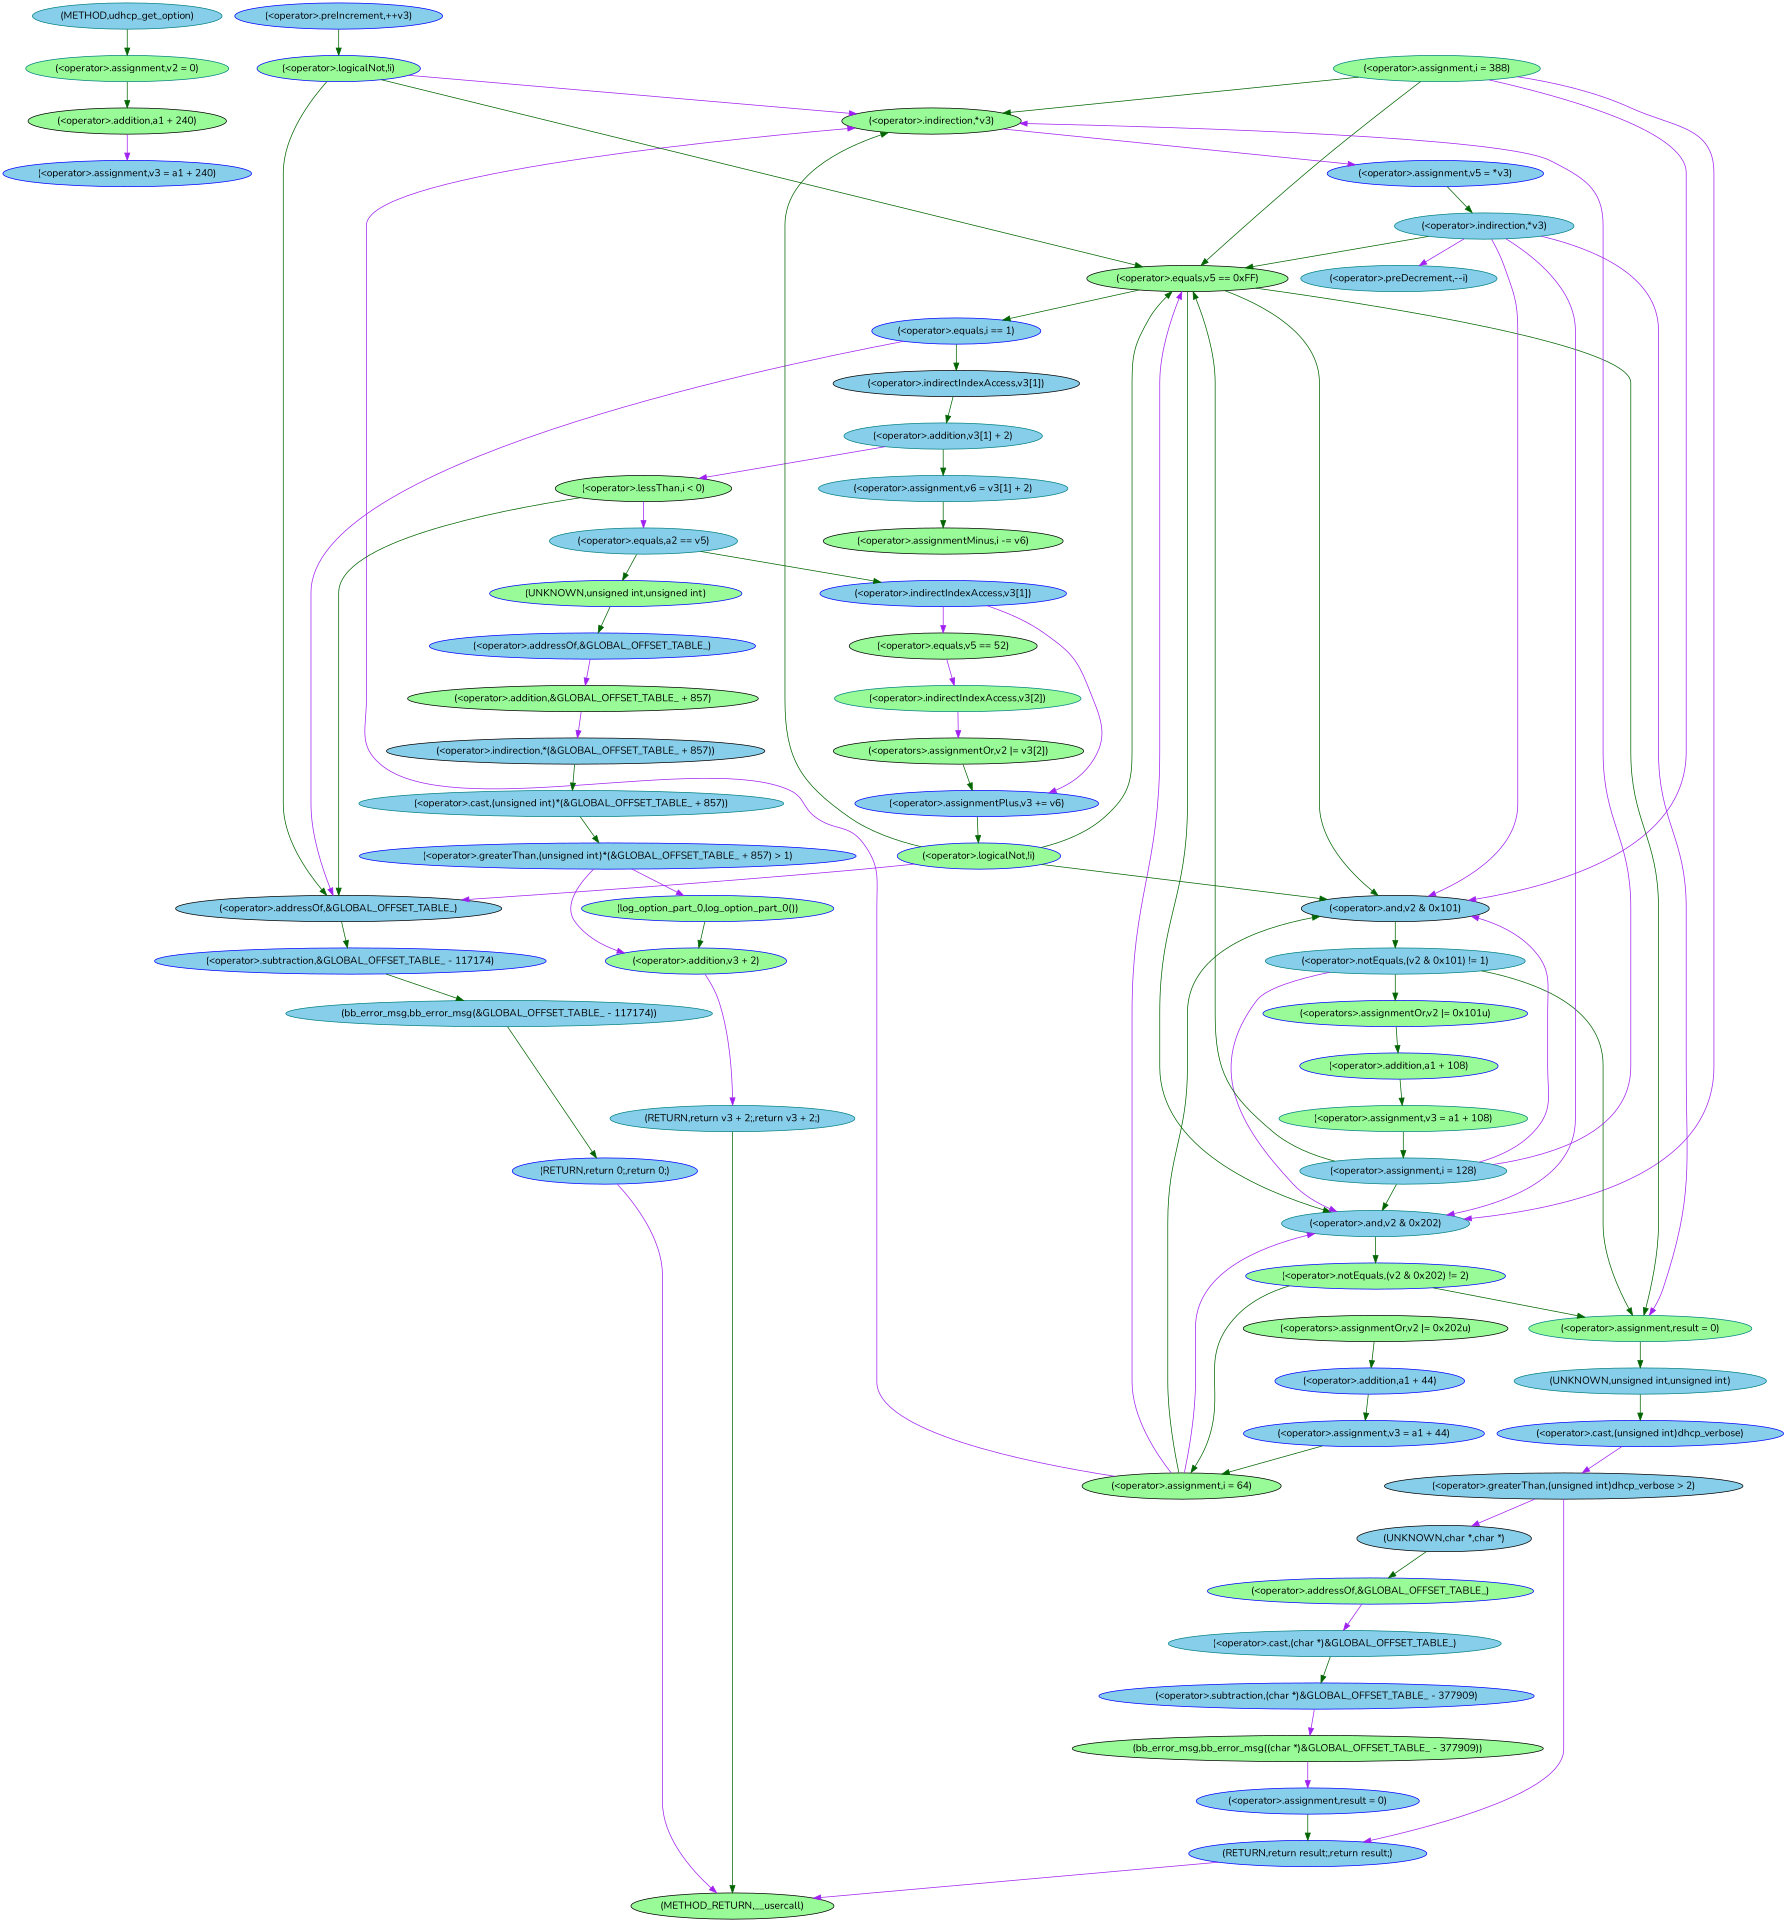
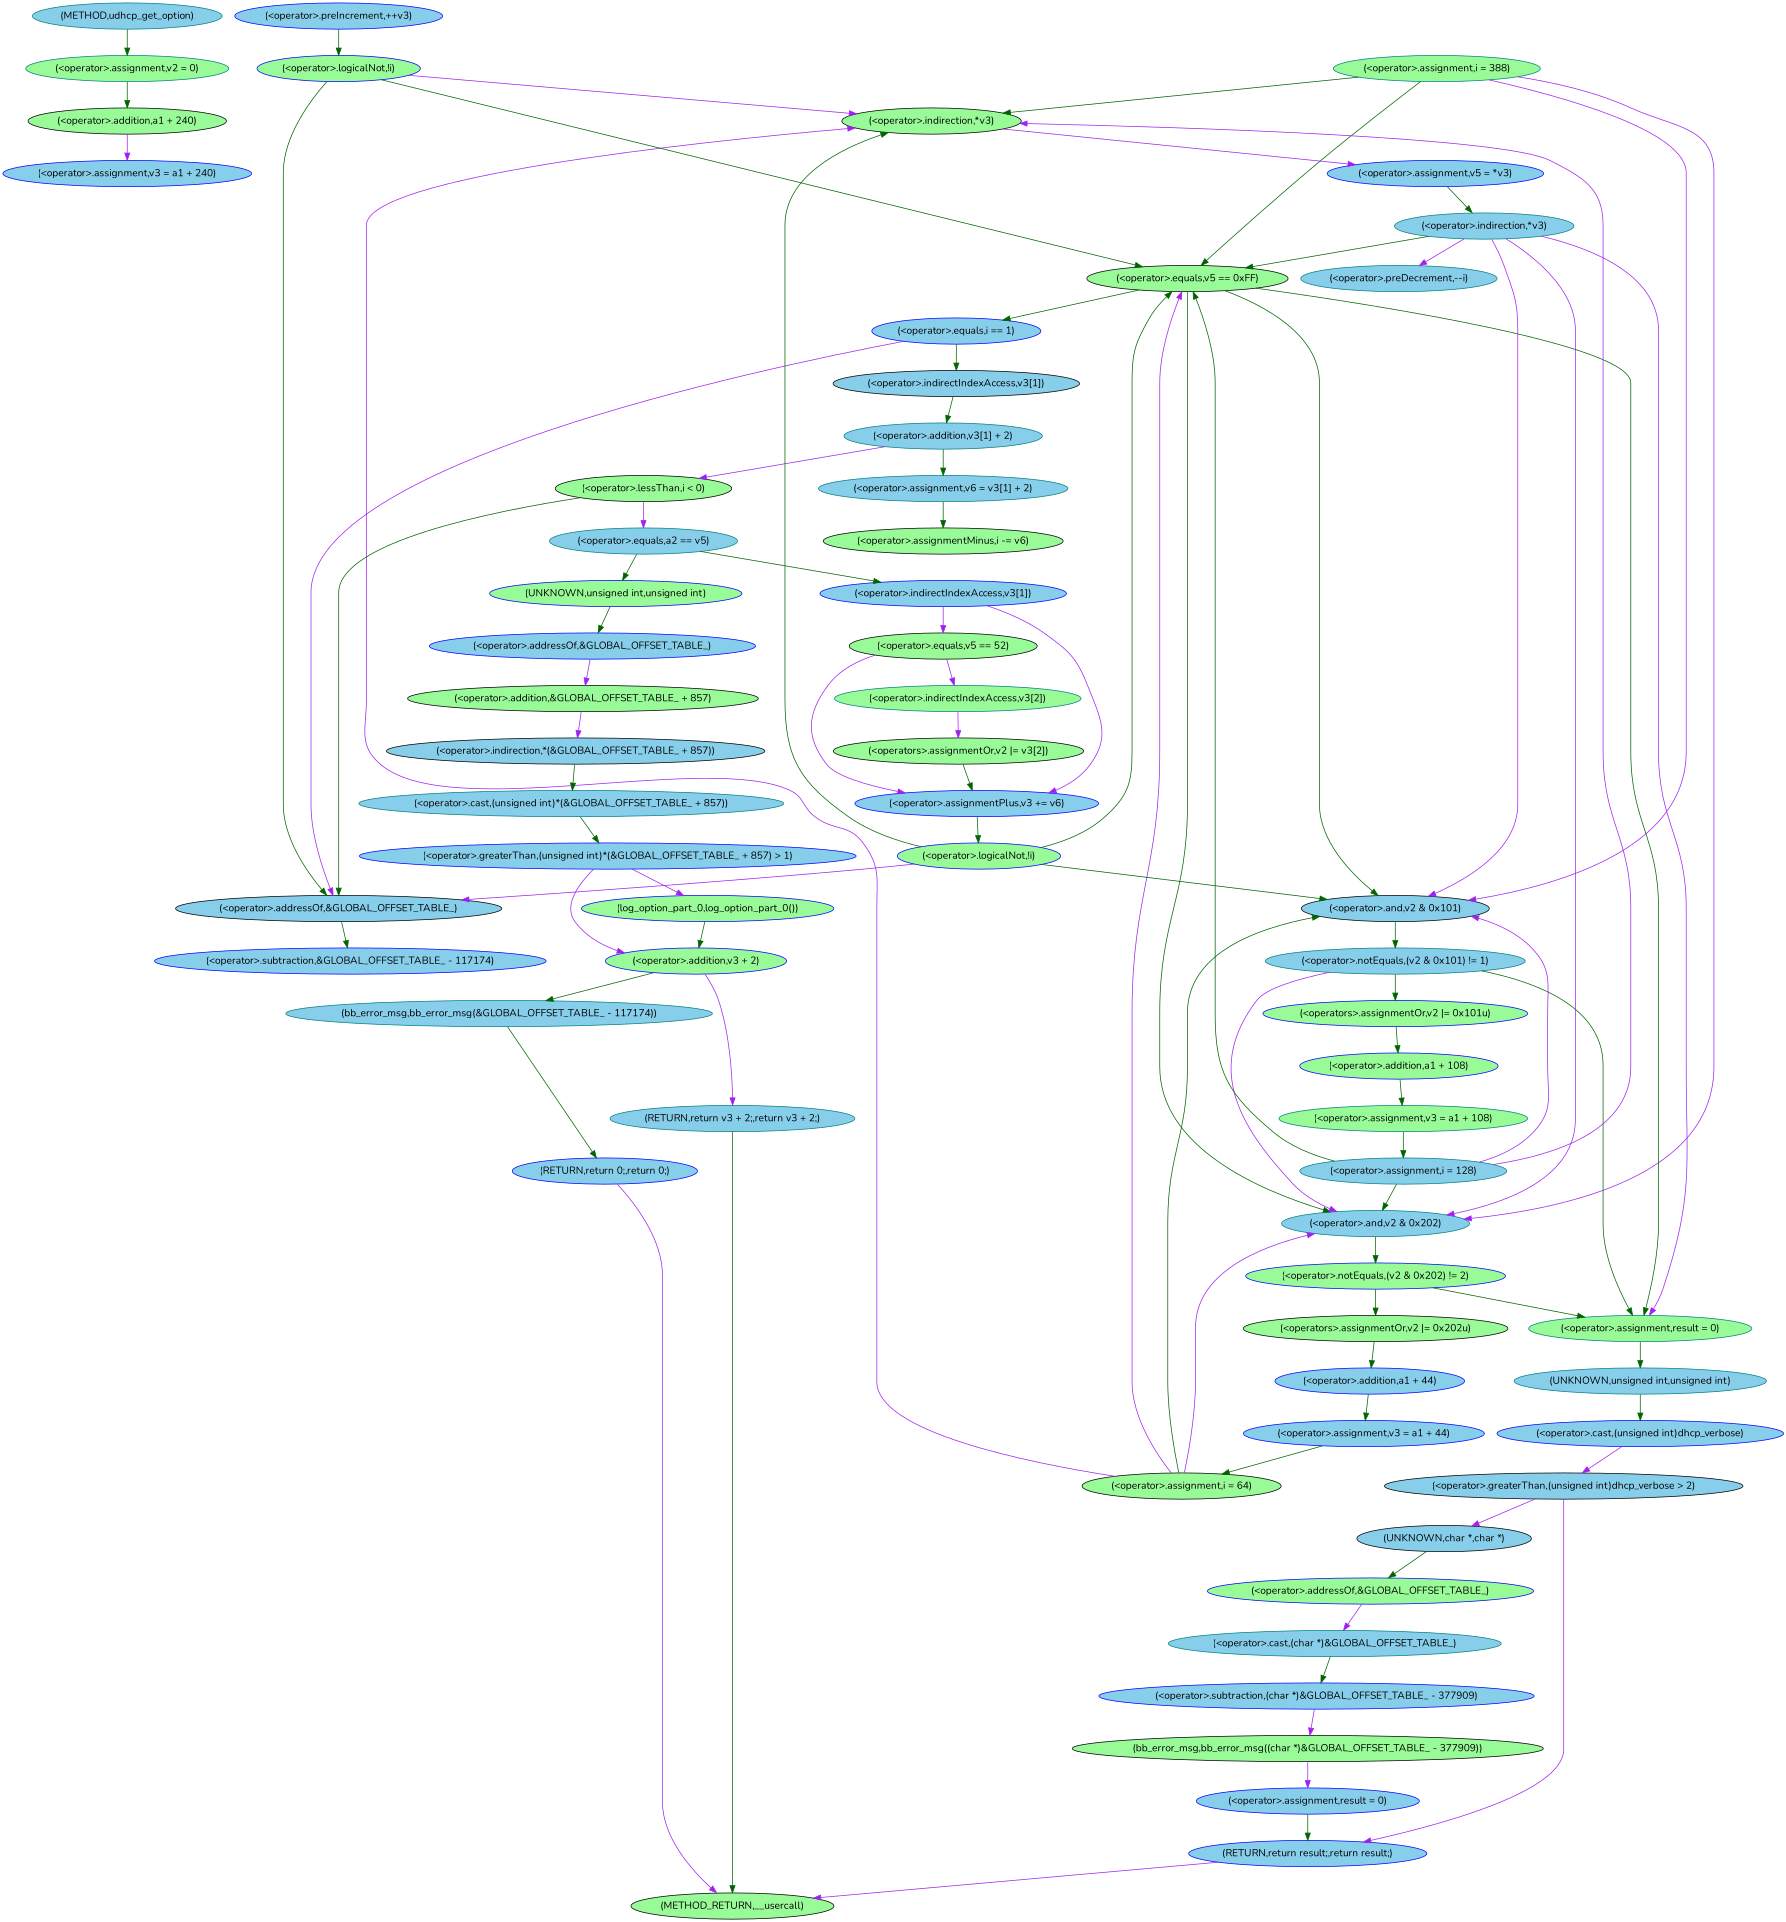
edge "(<operator>.equals,v5 == 52)" -> "(<operator>.assignmentPlus,v3 += v6)": added
edge "(<operator>.subtraction,&GLOBAL_OFFSET_TABLE_ - 117174)" -> "(bb_error_msg,bb_error_msg(&GLOBAL_OFFSET_TABLE_ - 117174))": now "(<operator>.addition,v3 + 2)" -> "(bb_error_msg,bb_error_msg(&GLOBAL_OFFSET_TABLE_ - 117174))"
edge "(<operator>.notEquals,(v2 & 0x202) != 2)" -> "(<operator>.assignment,i = 64)": now "(<operator>.notEquals,(v2 & 0x202) != 2)" -> "(<operators>.assignmentOr,v2 |= 0x202u)"
